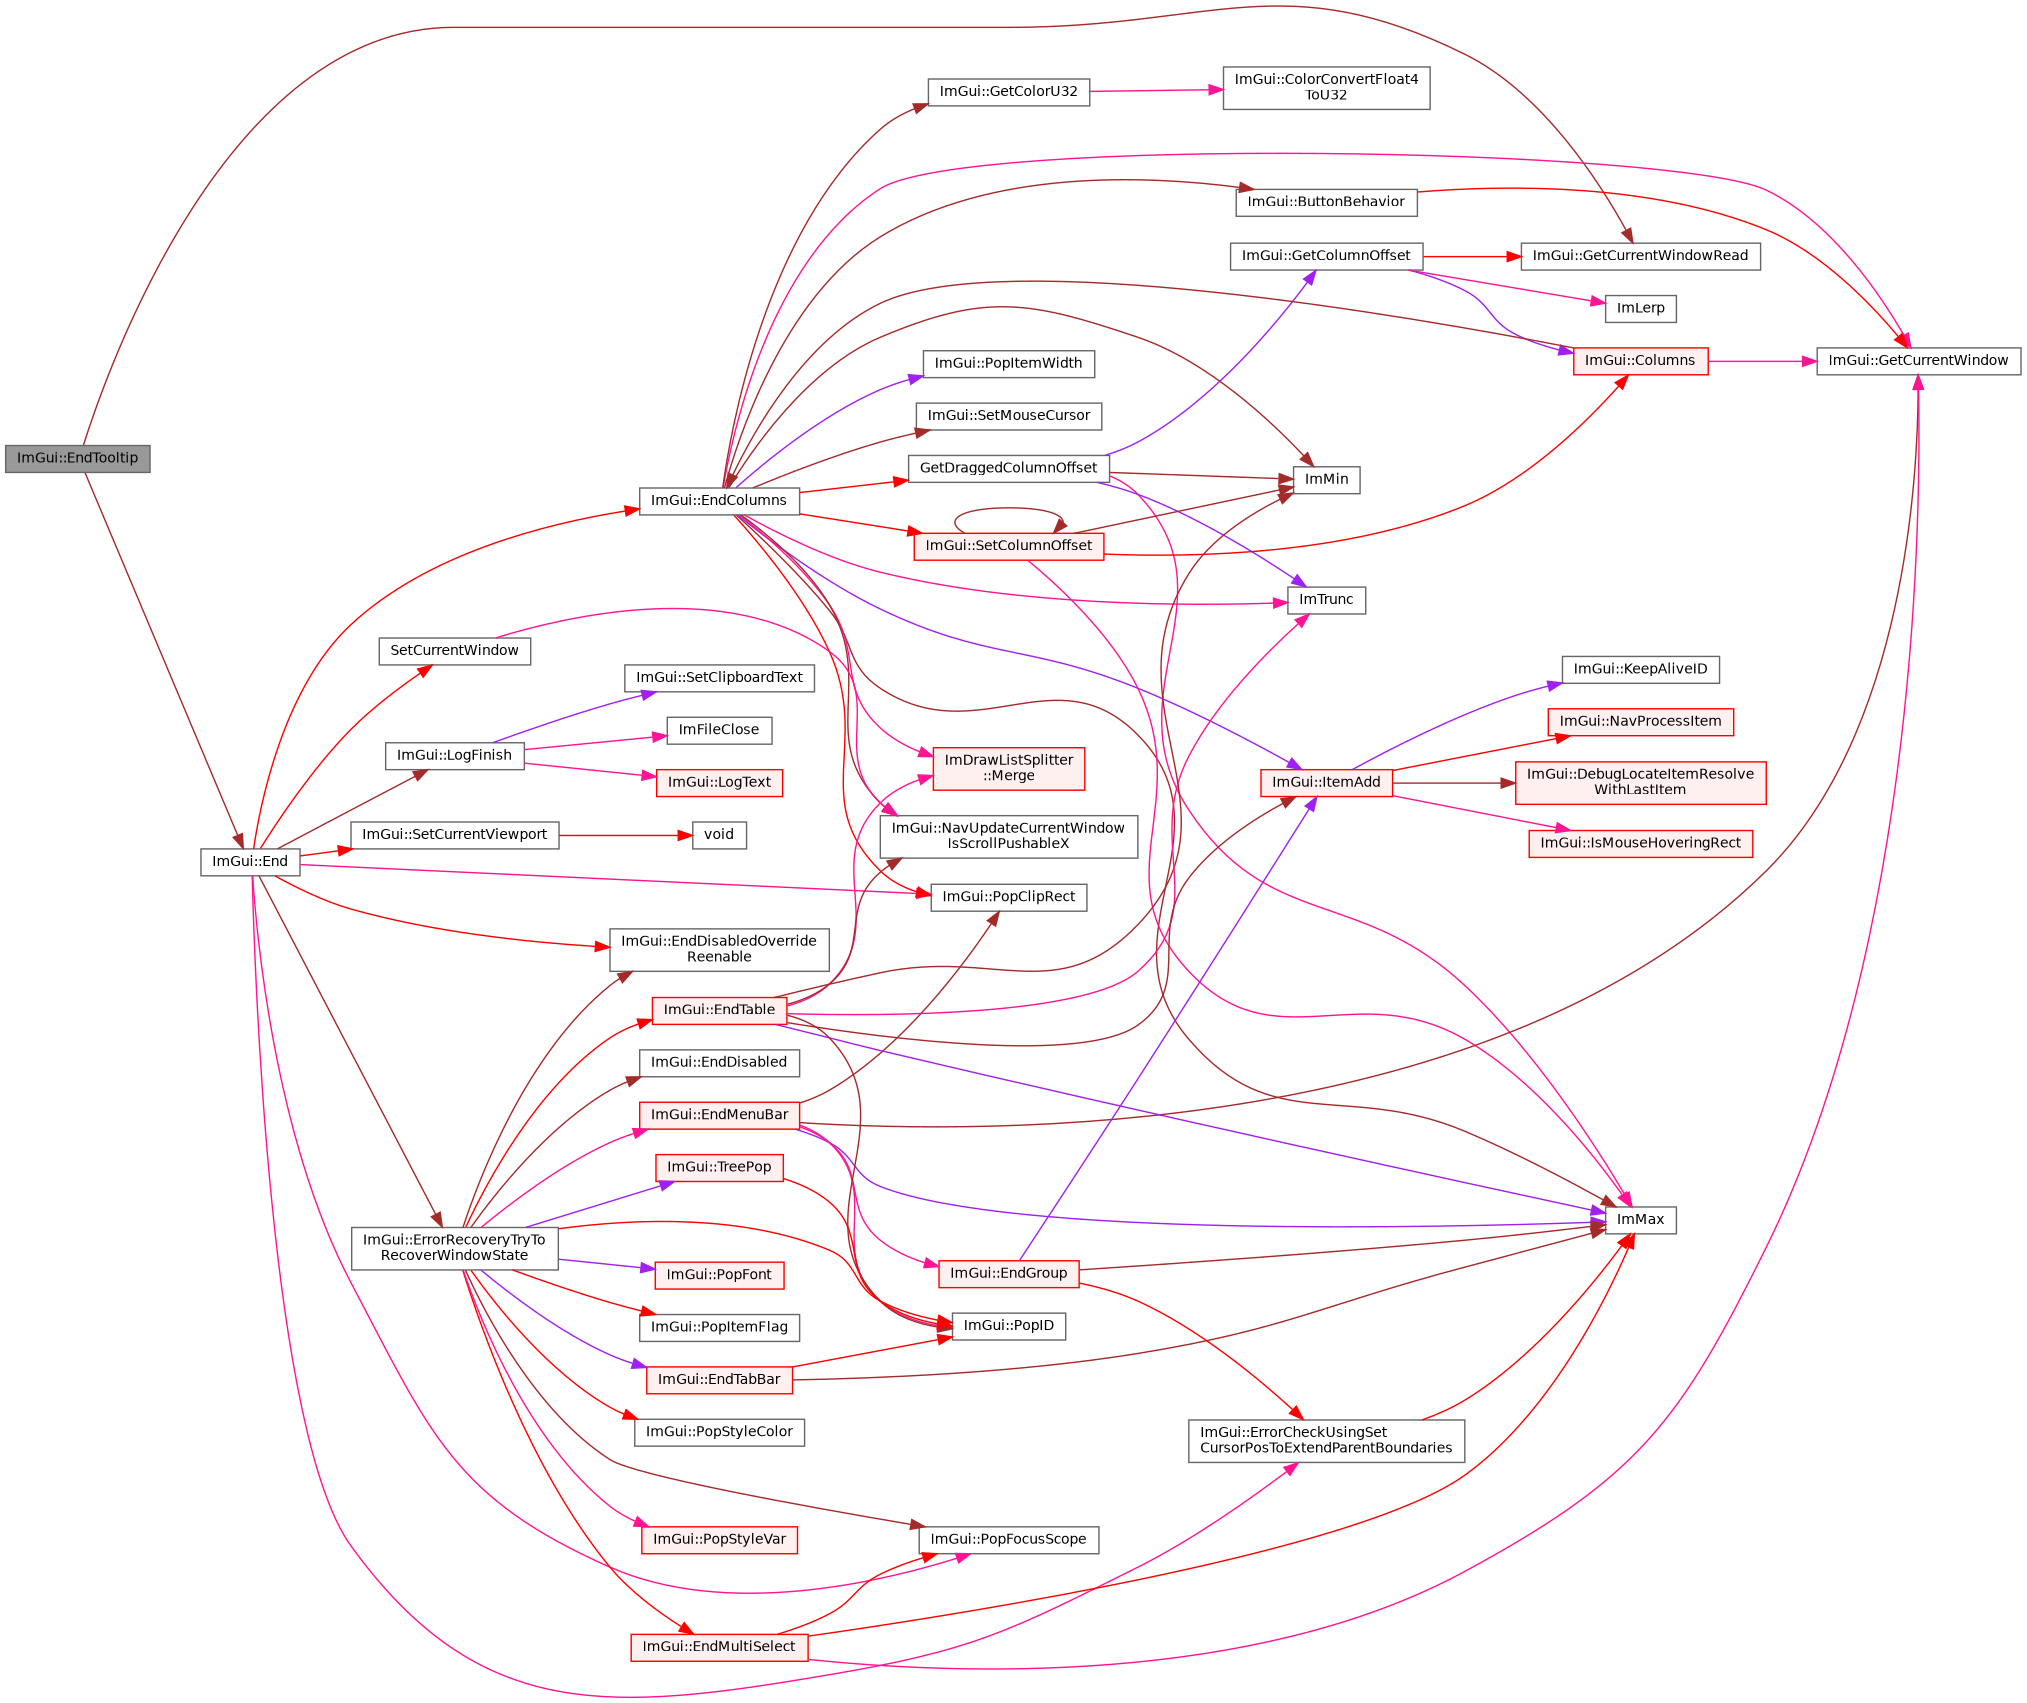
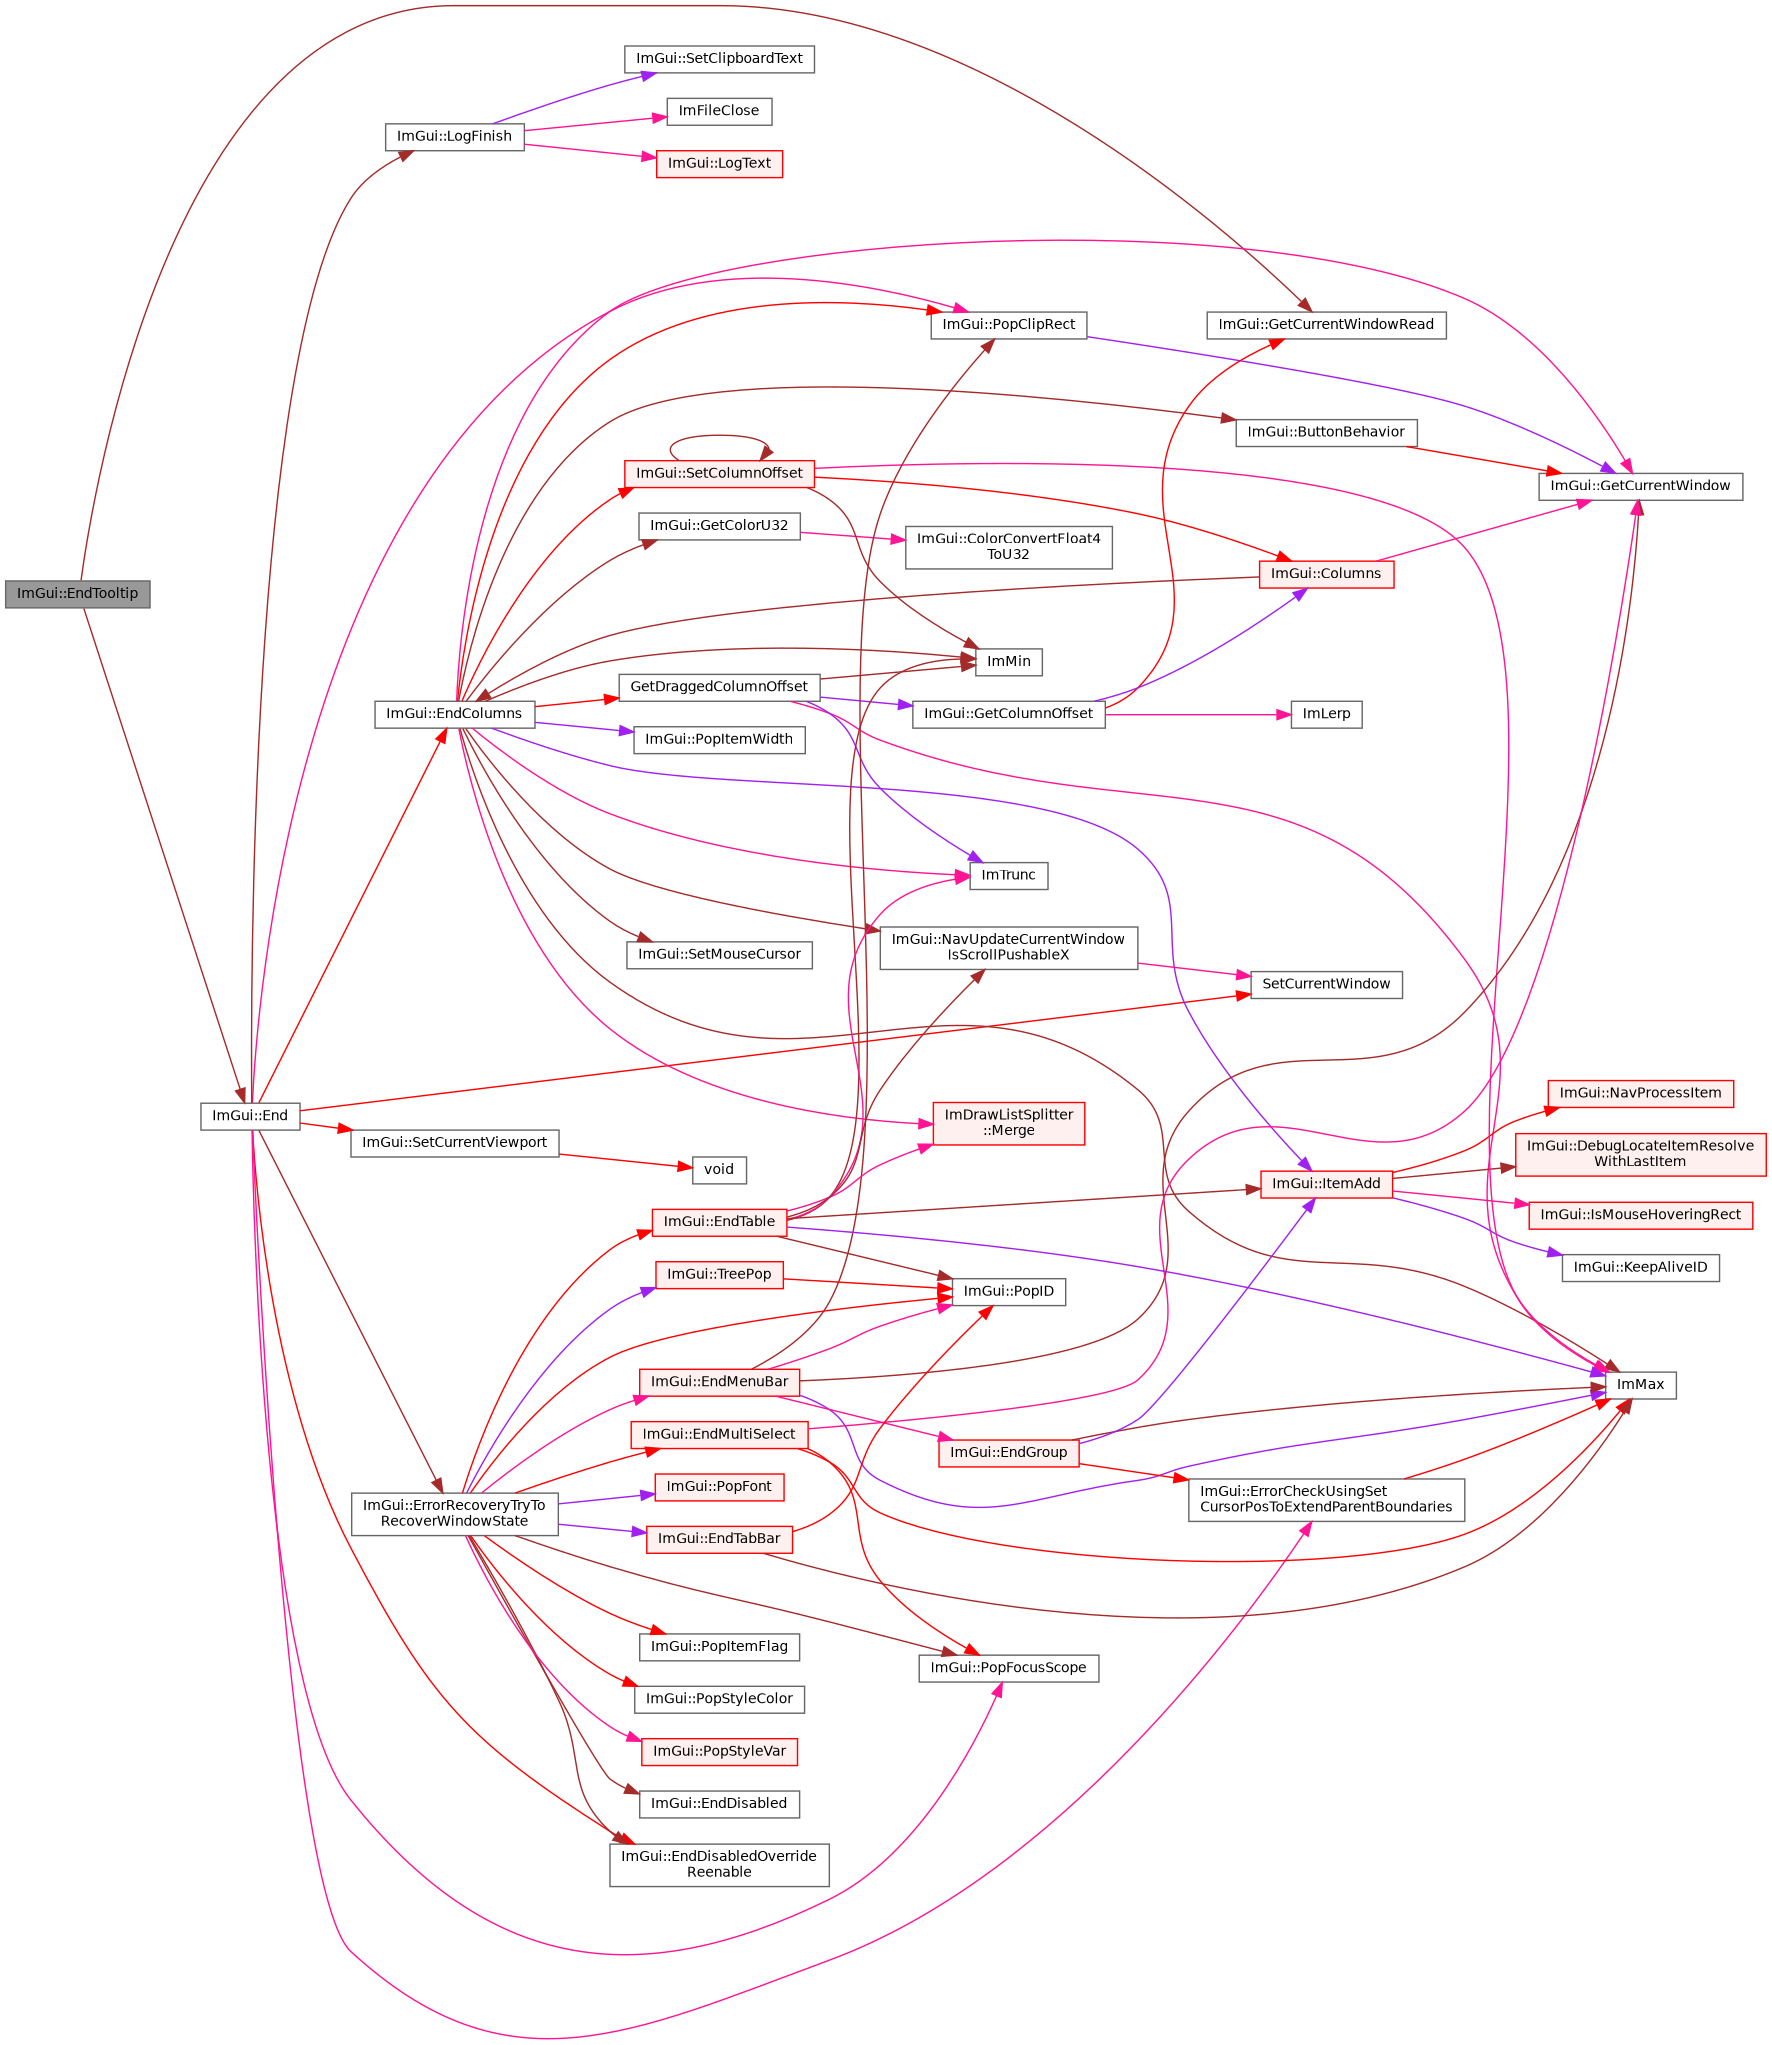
edge "ImGui::PopClipRect" -> "ImGui::GetCurrentWindow": added
edge "SetCurrentWindow" -> "ImGui::NavUpdateCurrentWindow IsScrollPushableX": reversed
